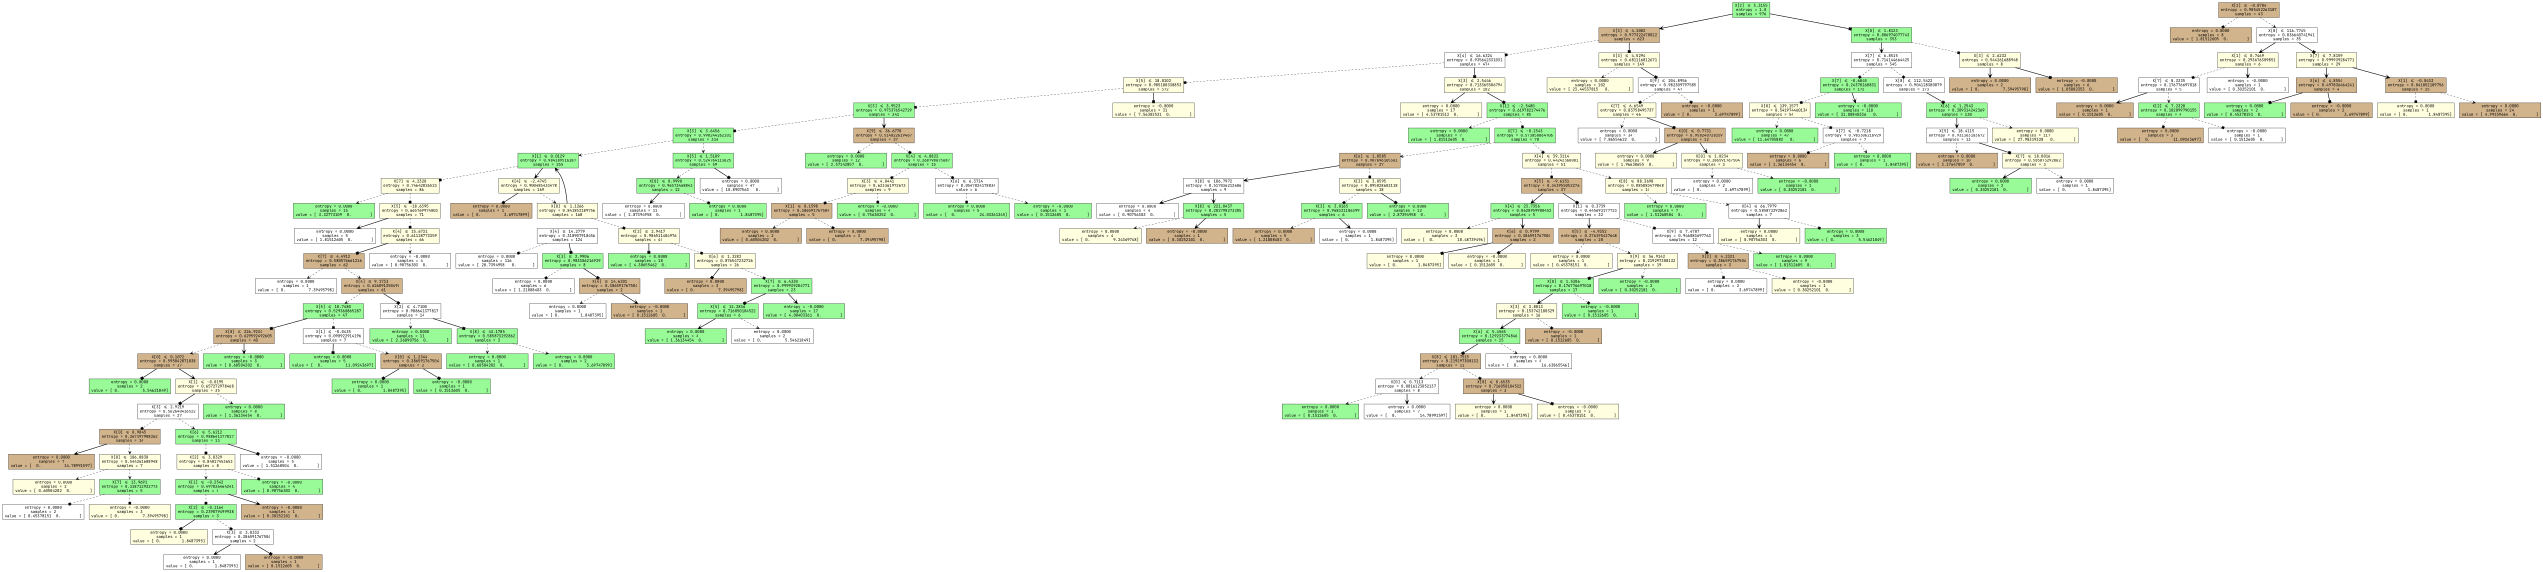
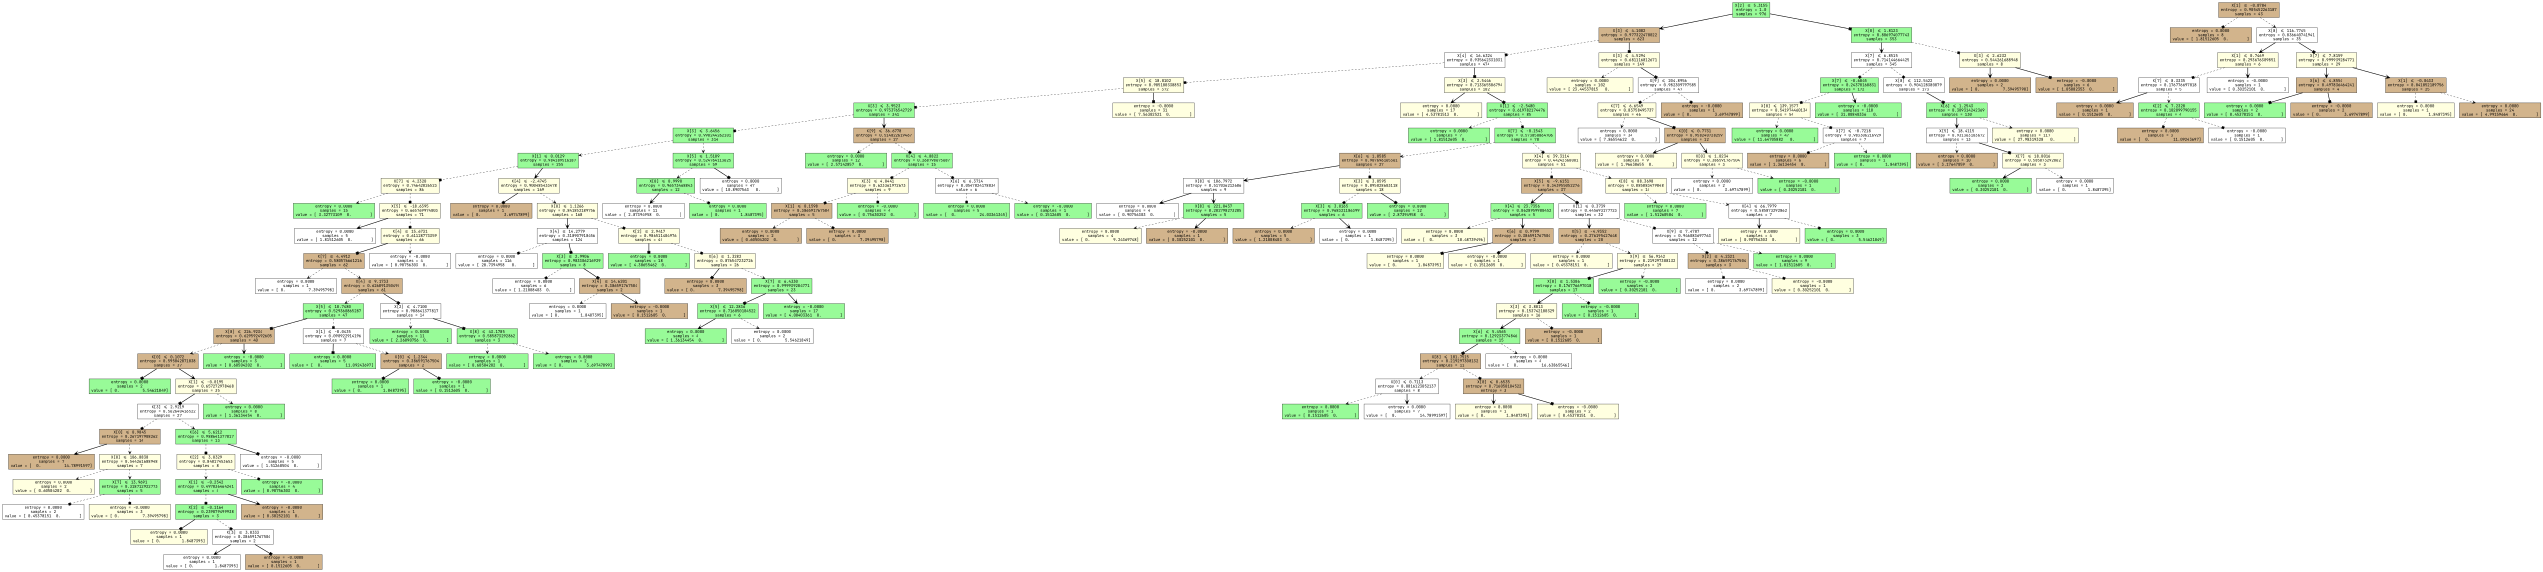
edge "X[0] <= 1.1266 entropy = 0.841852189756 samples = 168" -> "X[1] <= 0.0129 entropy = 0.984189516187 samples = 255": now "X[0] <= 1.1266 entropy = 0.841852189756 samples = 168" -> "X[4] <= 14.2779 entropy = 0.318907918456 samples = 124"
edge "X[6] <= 1.3282 entropy = 0.876547232726 samples = 26" -> "X[7] <= 6.4330 entropy = 0.999939284771 samples = 23": arrowhead box -> vee
node "X[0] <= 0.6535 entropy = 0.716050104522 samples = 3": label "X[0] <= 0.6535 entropy = 0.716050104522 samples = 3" -> "X[0] <= 0.6535 entropy = 0.716050104522 entropy = 3"
